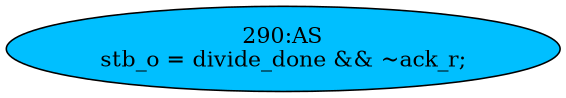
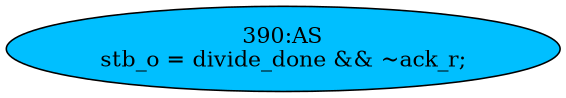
node "290:AS stb_o = divide_done && ~ack_r;": label "290:AS stb_o = divide_done && ~ack_r;" -> "390:AS stb_o = divide_done && ~ack_r;"
